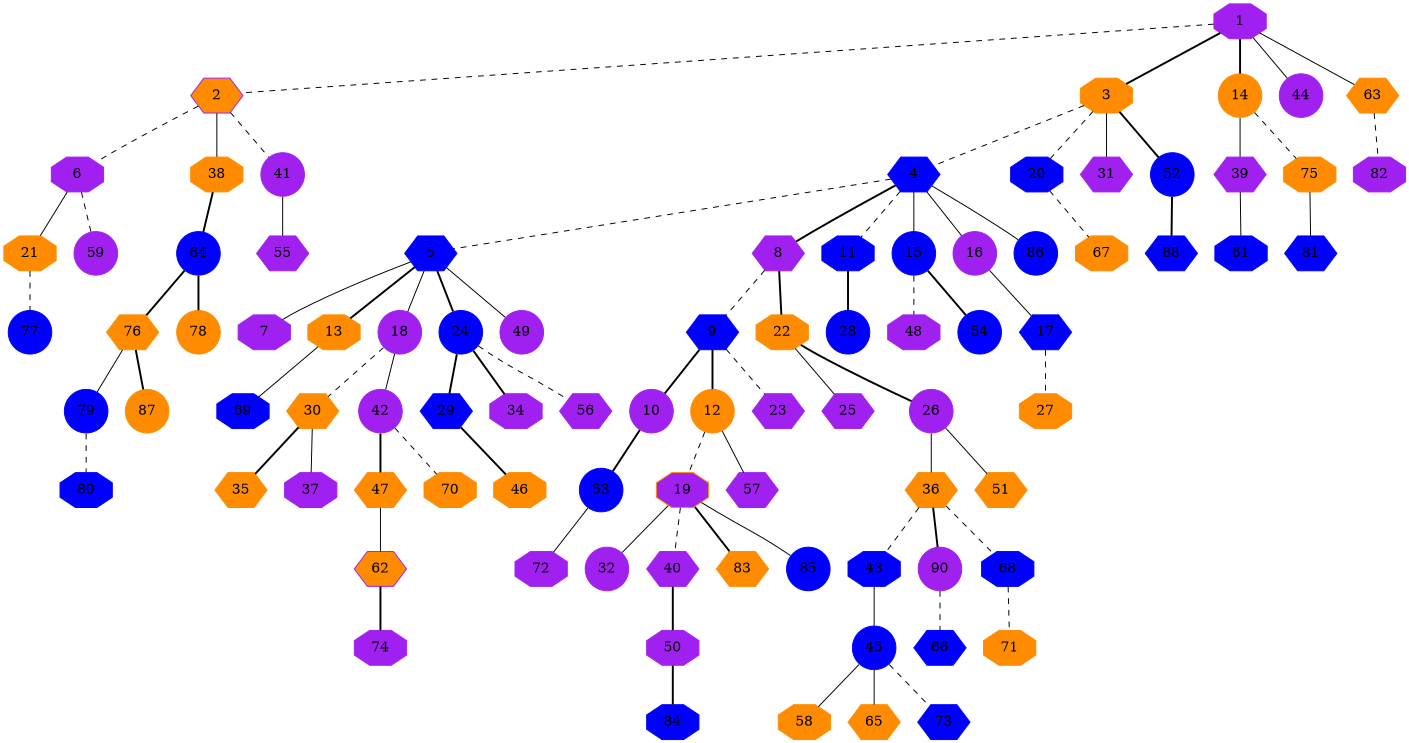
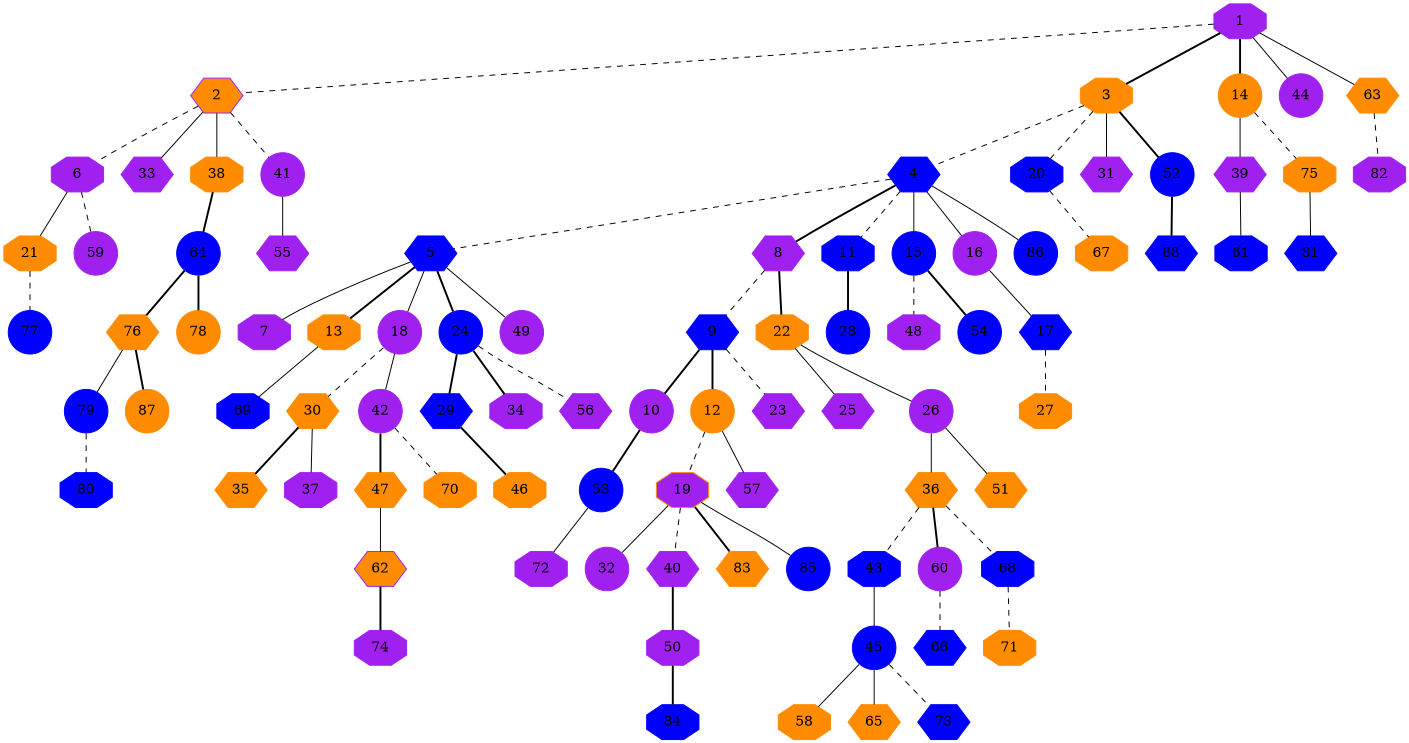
node "33": added
edge "22" -- "26": style bold -> solid
node "90": label "90" -> "60"
